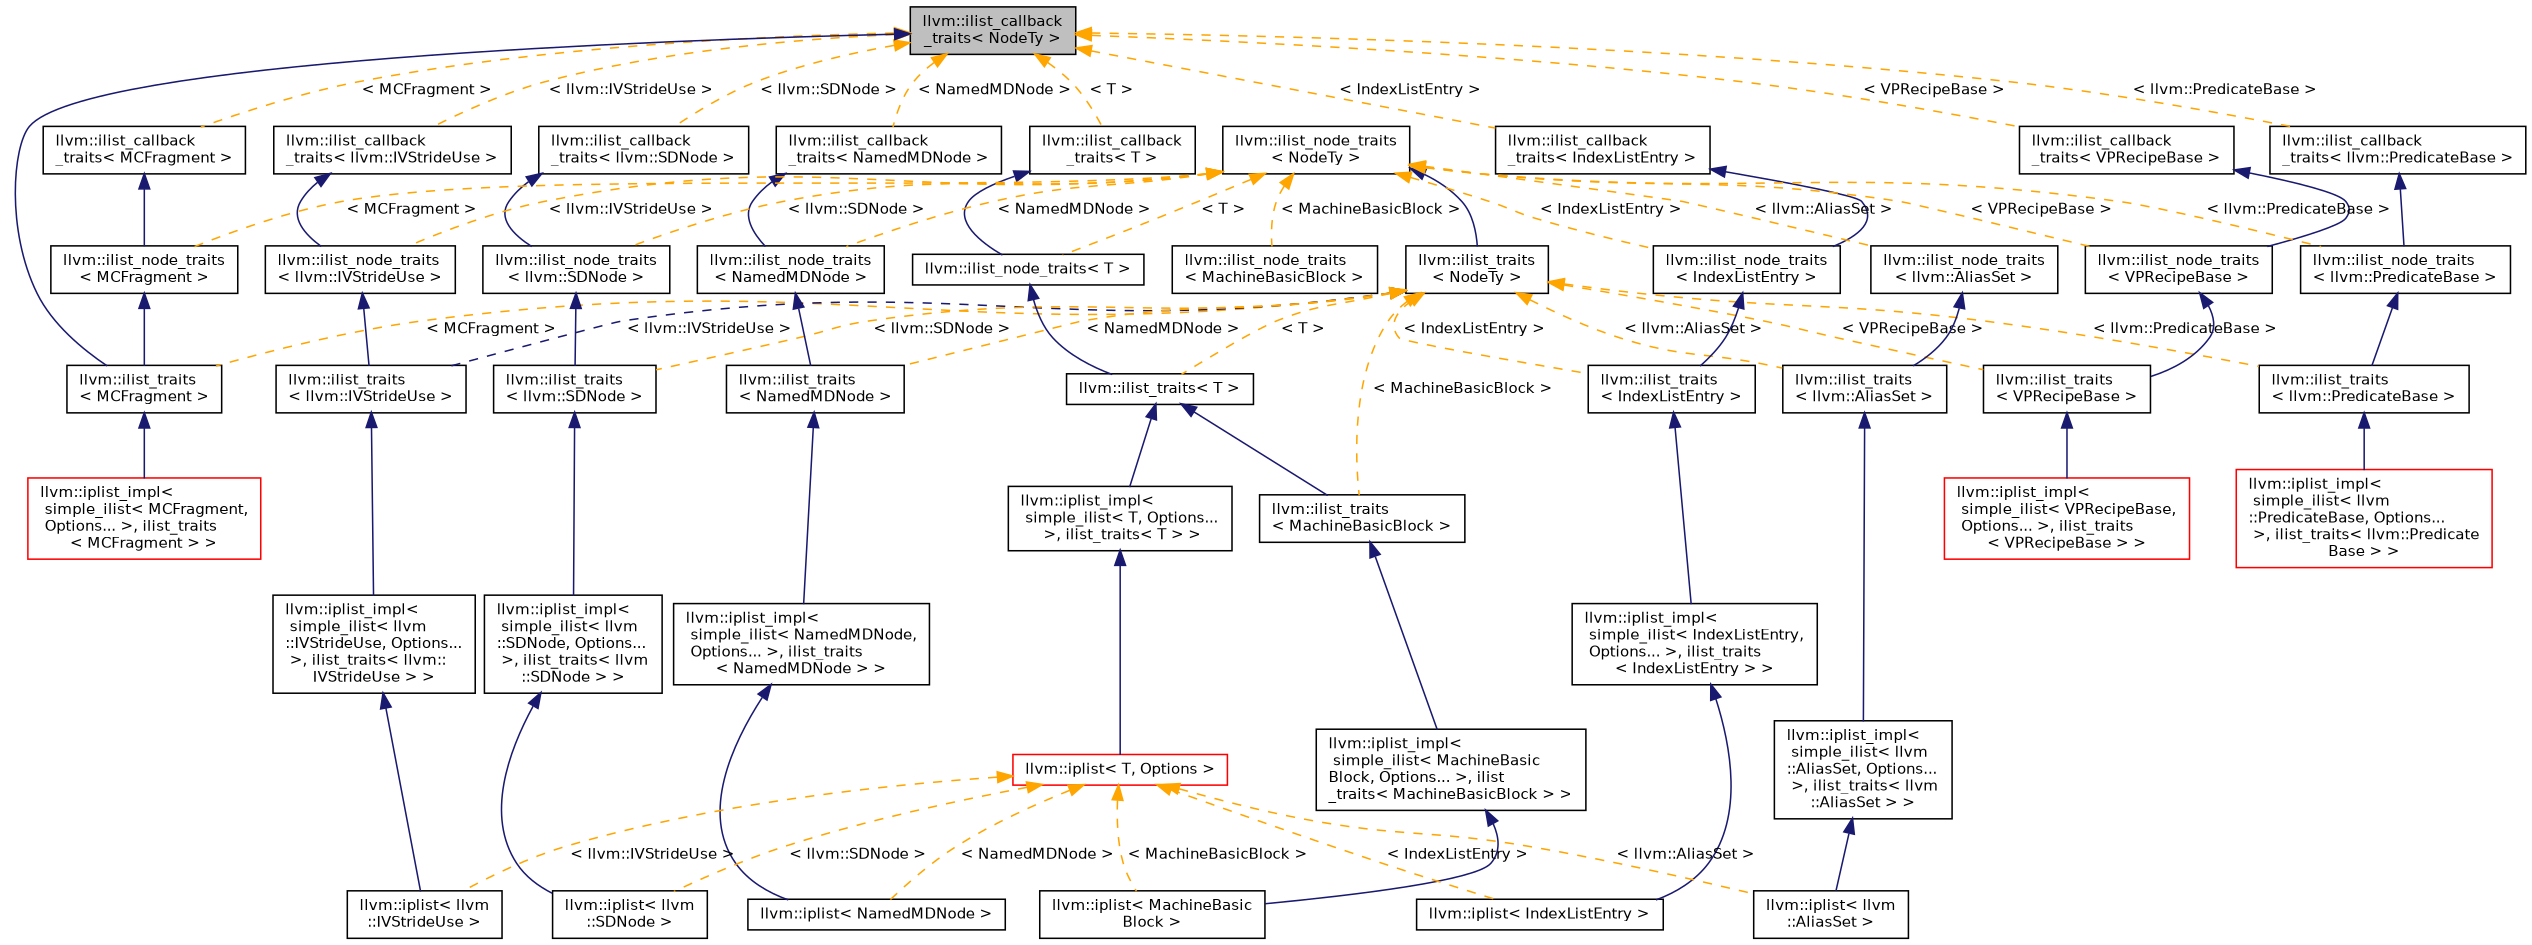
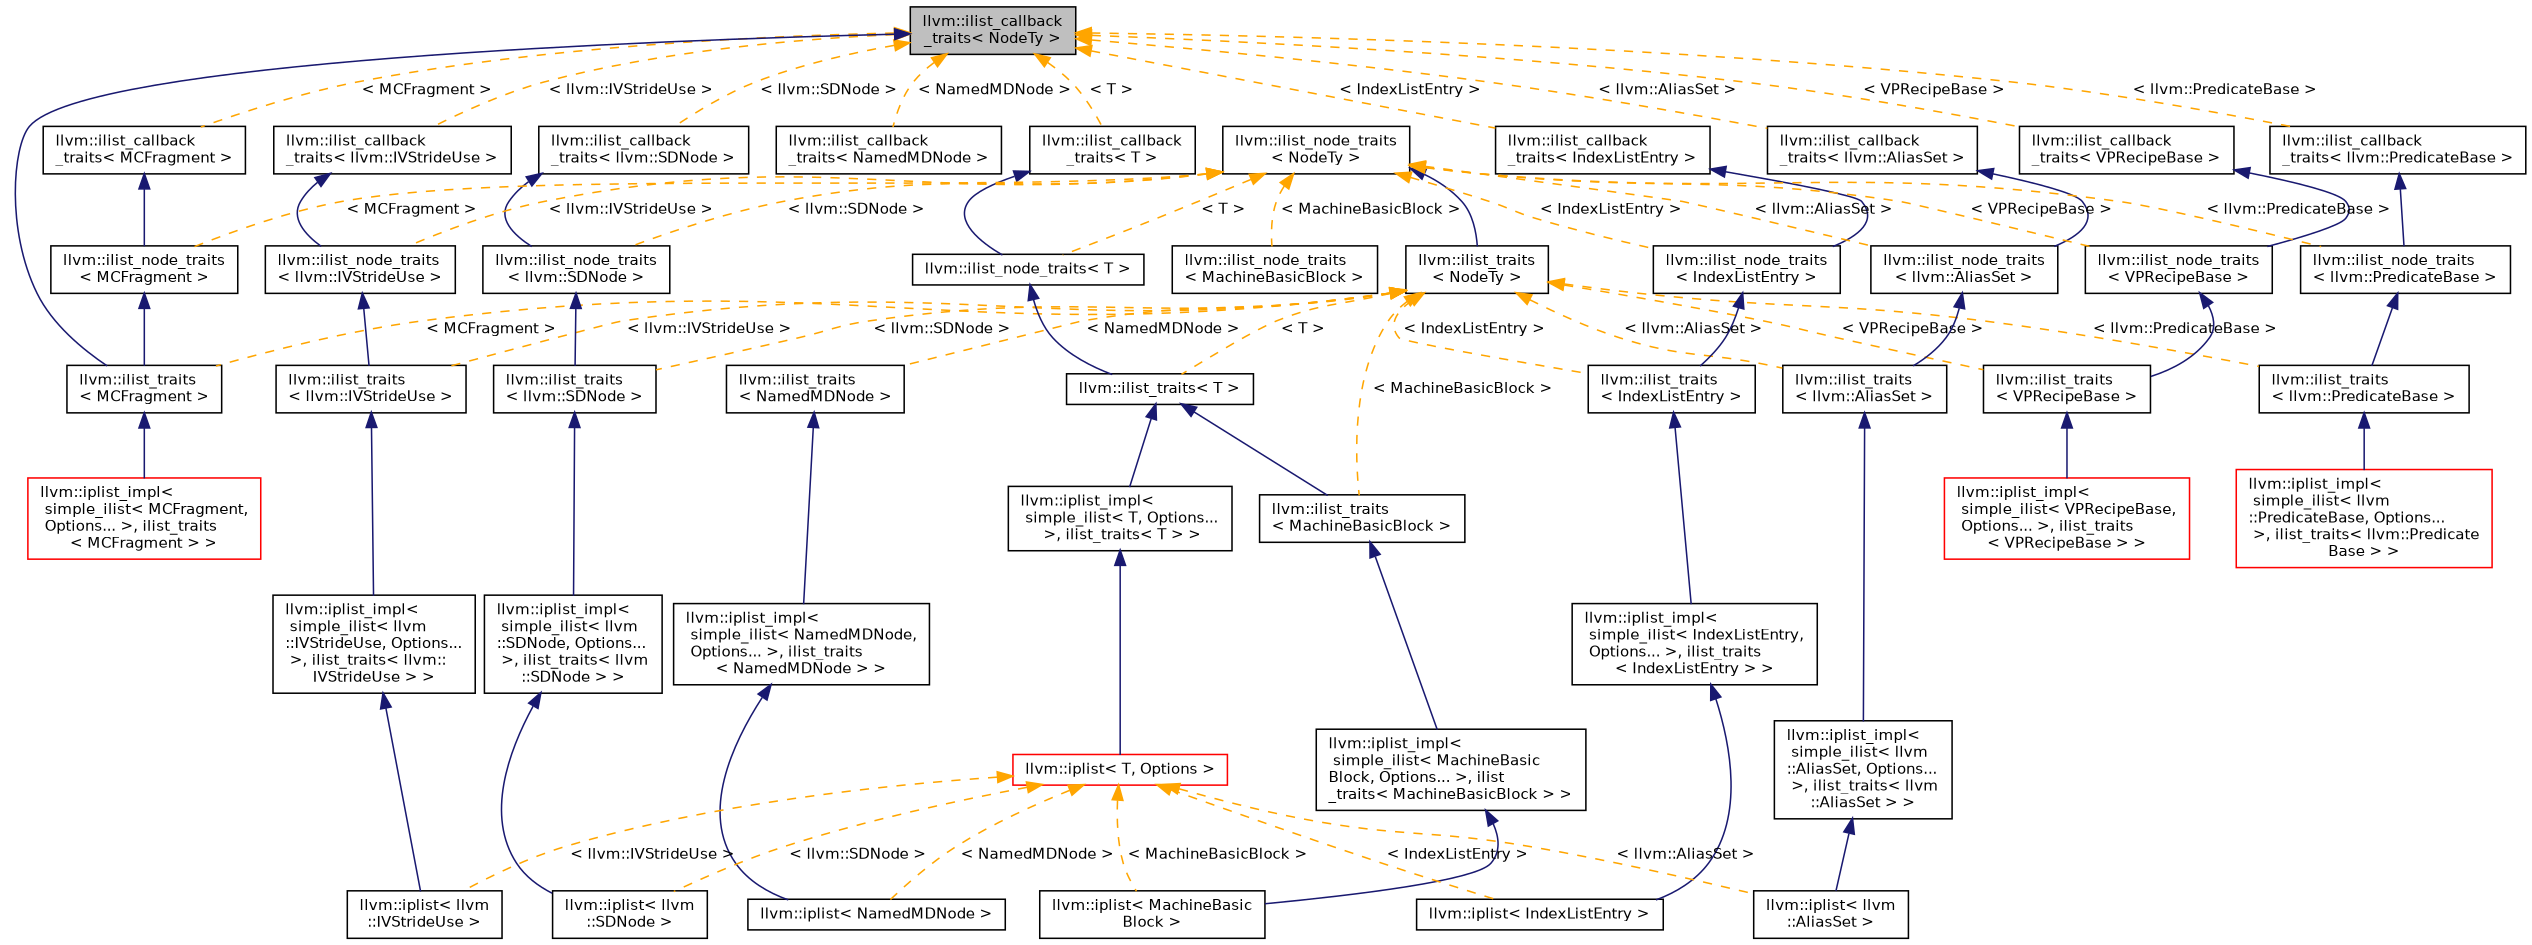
node "llvm::ilist_callback _traits< llvm::AliasSet >": added
node "llvm::ilist_node_traits < NamedMDNode >": removed
edge "llvm::ilist_traits < llvm::IVStrideUse >" -> "llvm::ilist_traits < NodeTy >": color midnightblue -> orange
